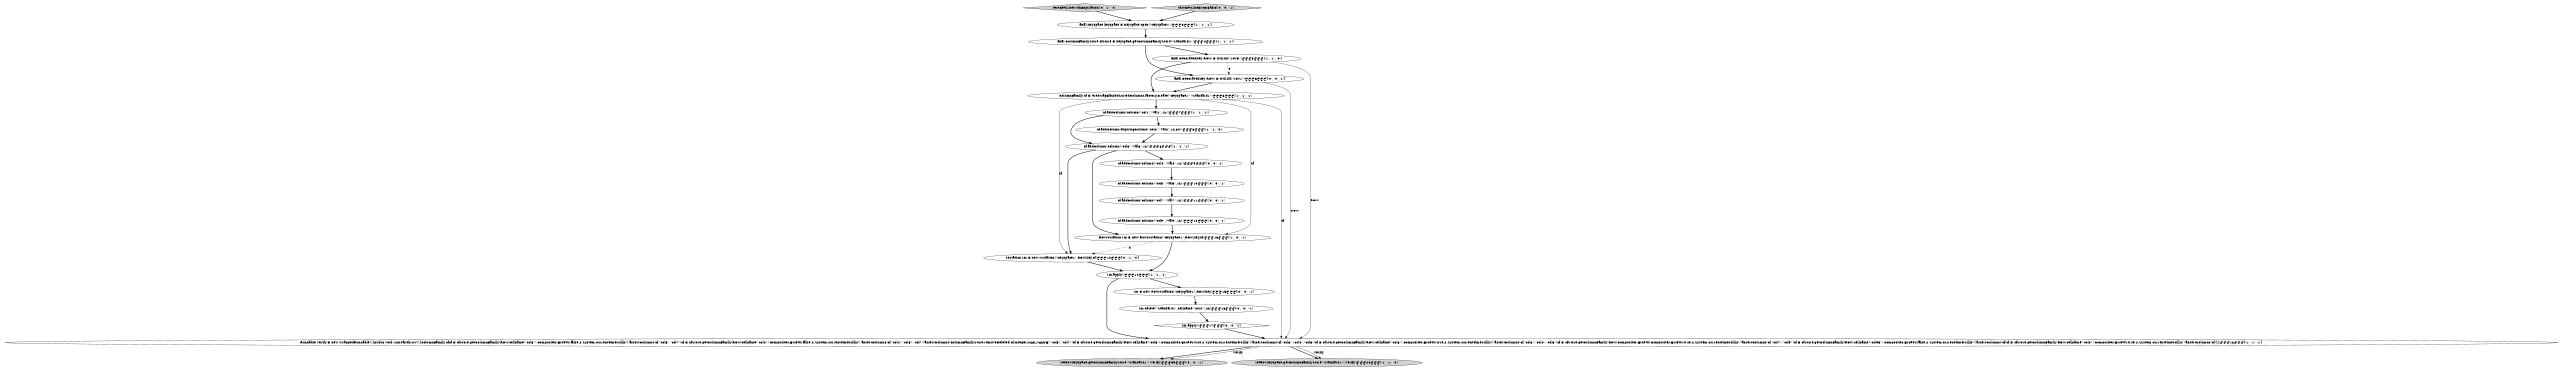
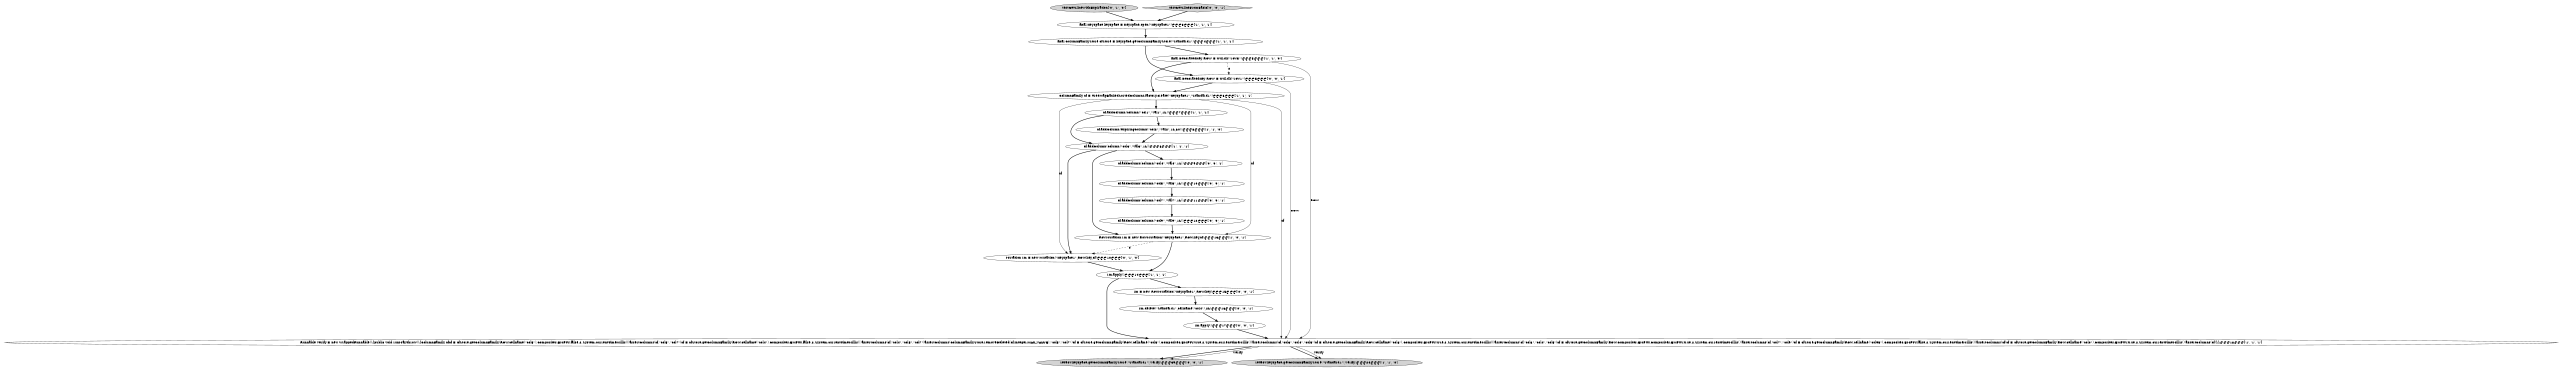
node "testGetSliceWithExpiration['0', '1', '0']": shape diamond -> ellipse
node "rm.apply()@@@17@@@['0', '0', '1']": shape diamond -> ellipse
